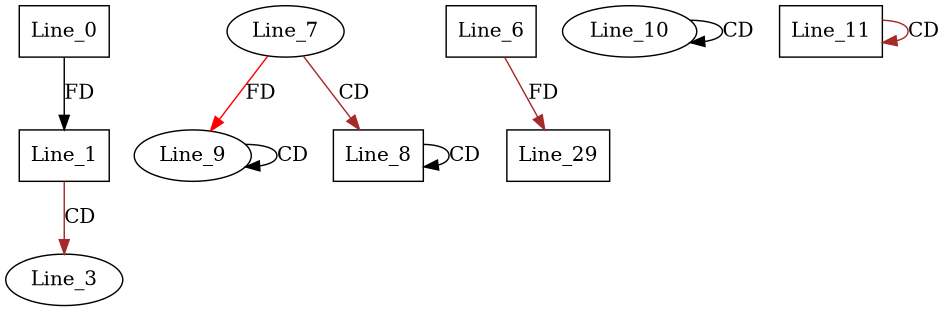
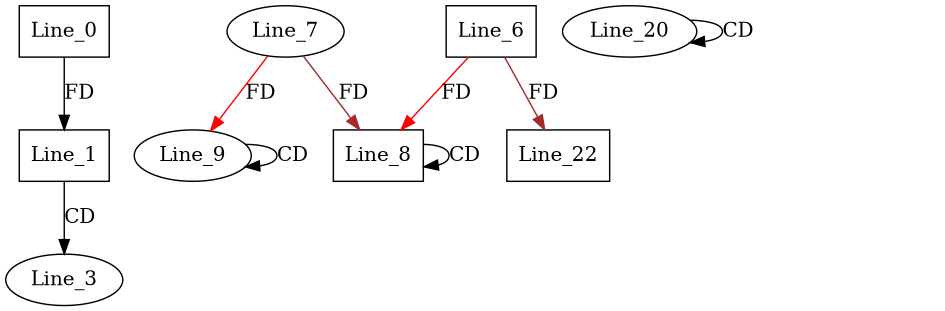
node "Line_10": label "Line_10" -> "Line_20"
node "Line_11": removed
edge "Line_6" -> "Line_8": added, label "FD"
edge "Line_7" -> "Line_8": label "CD" -> "FD"
node "Line_29": label "Line_29" -> "Line_22"
edge "Line_1" -> "Line_3": color brown -> black
